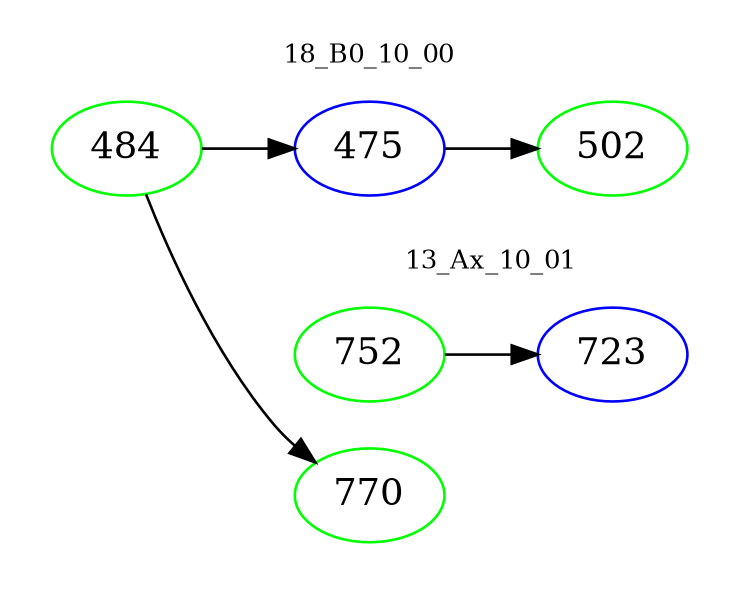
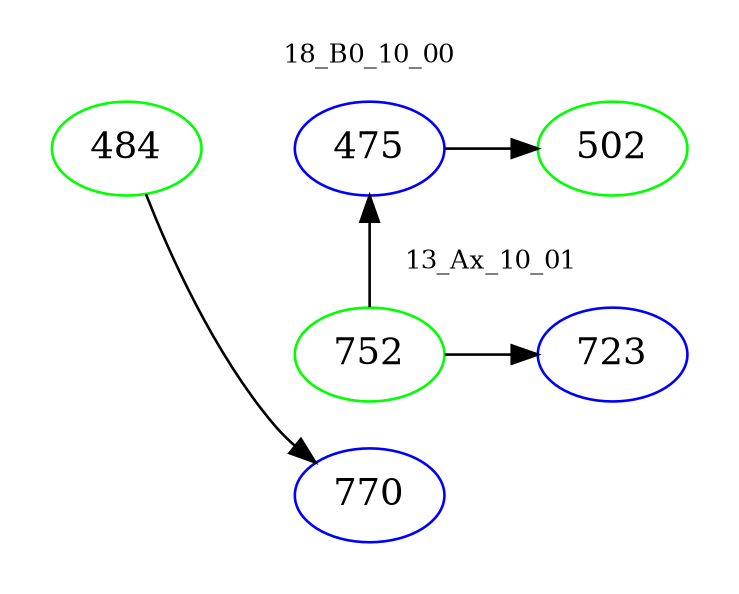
edge "484" -> "475": now "752" -> "475"
node "770": color green -> blue
